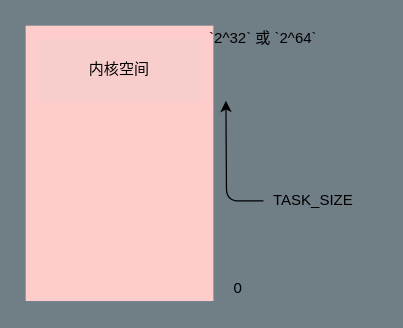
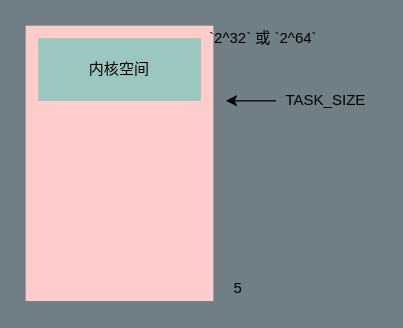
node "内核空间": fillcolor #f8cecc -> #9ac7bf
node "TASK_SIZE": moved (313, 201) -> (326, 101)
node "0": label "0" -> "5"
